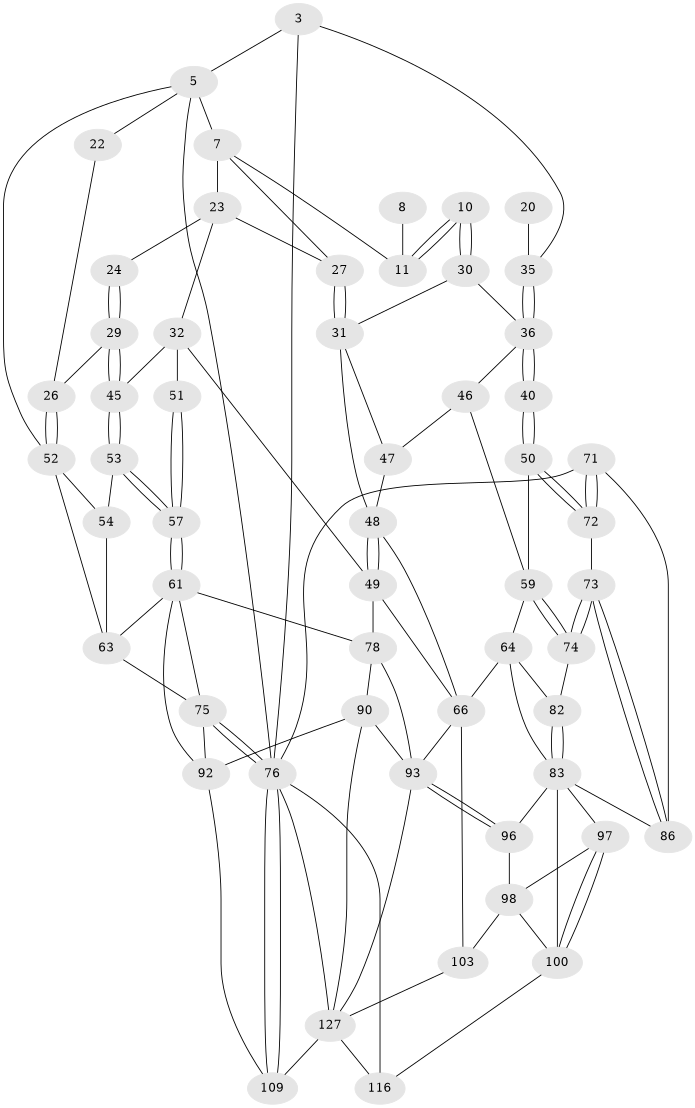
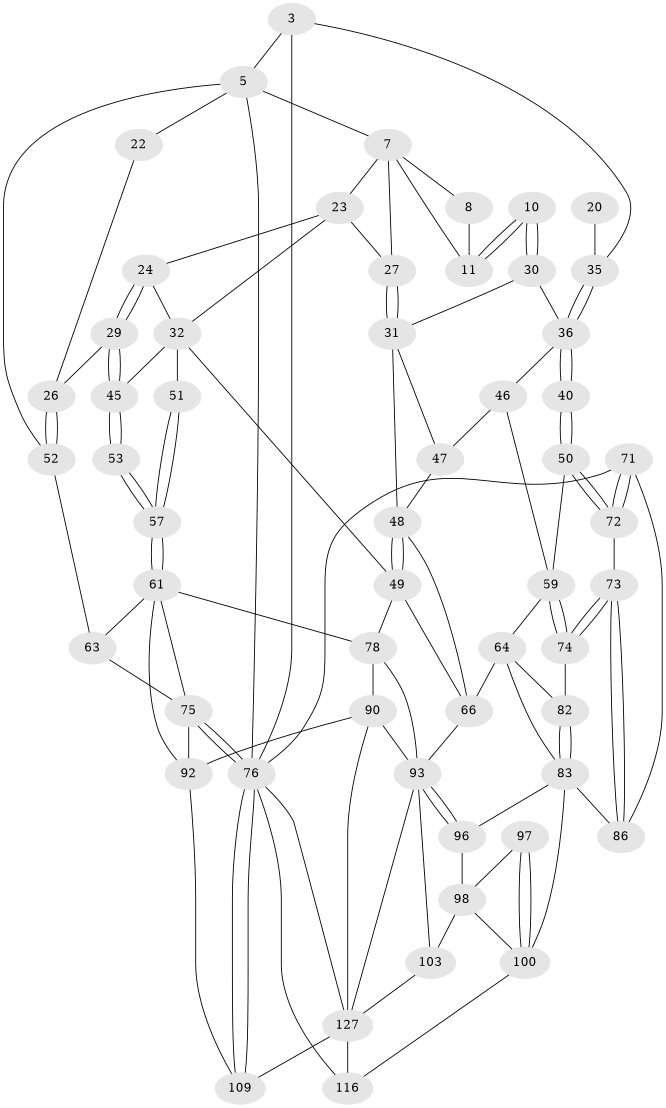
edge "7" -- "8": added
edge "24" -- "32": added
node "54": removed
edge "83" -- "97": removed
edge "66" -- "103": now "93" -- "103"
